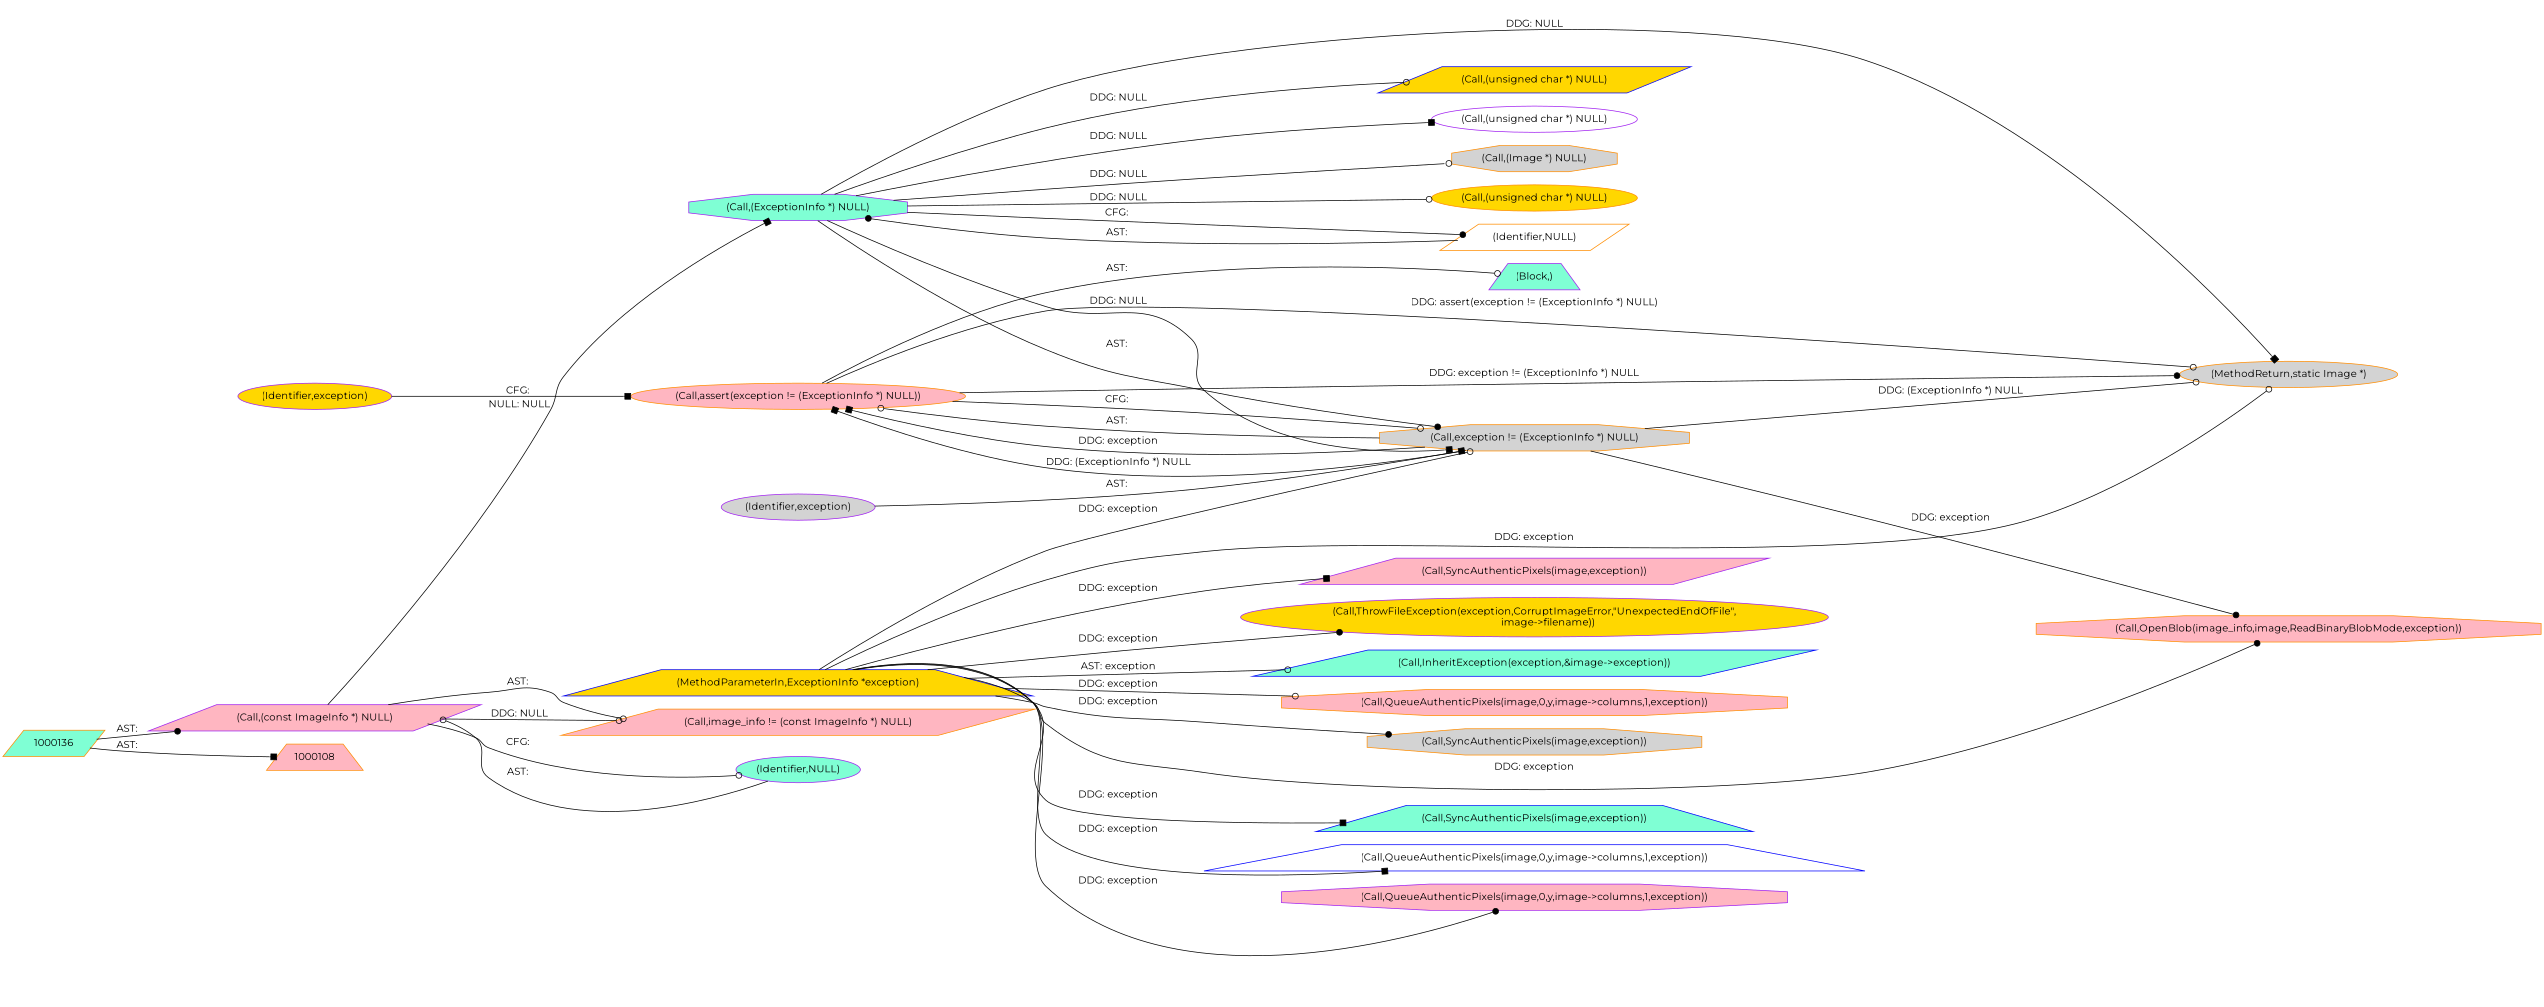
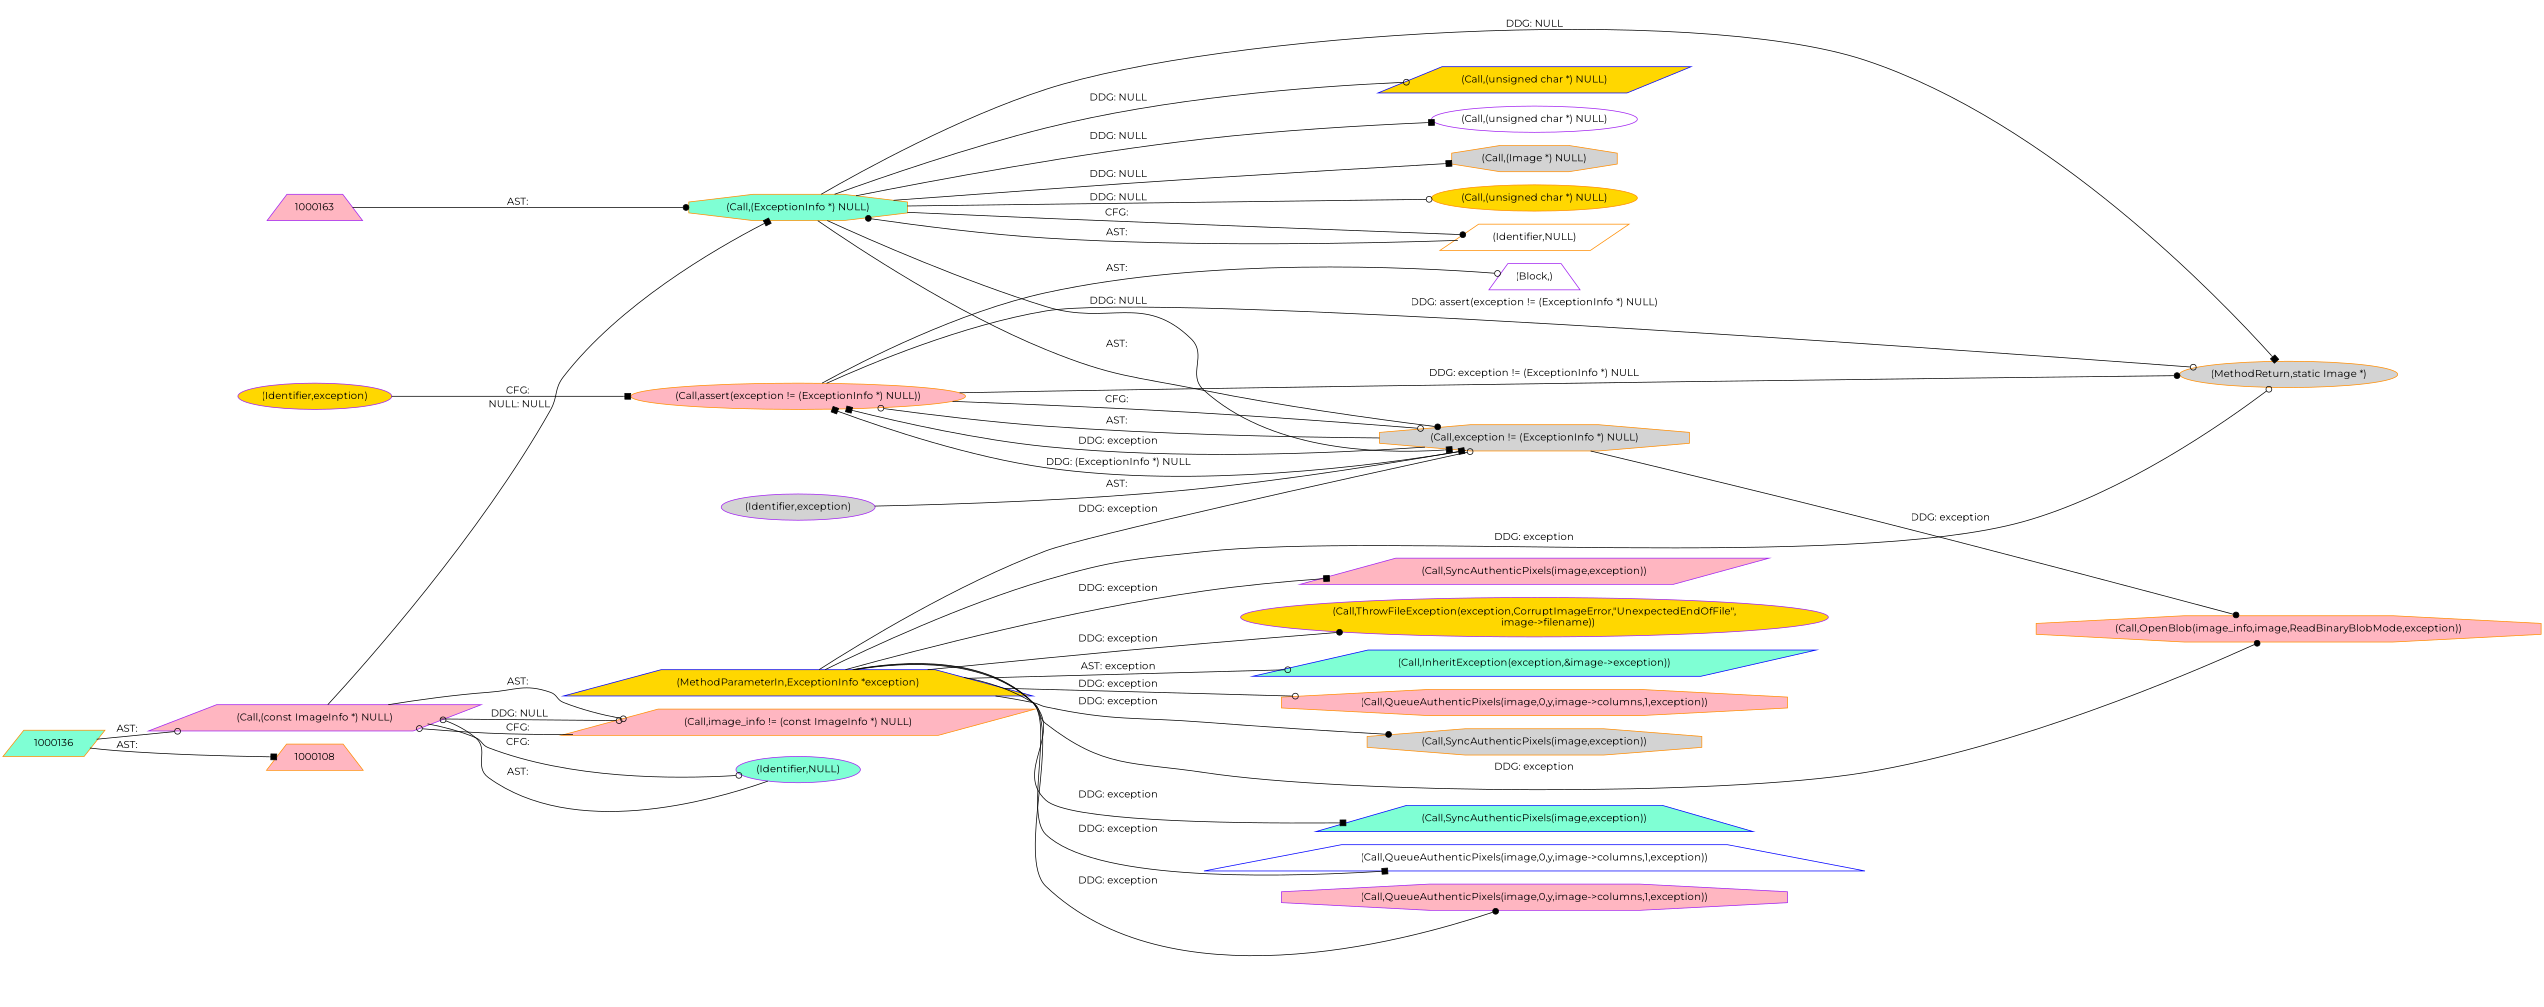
edge "(Call,(ExceptionInfo *) NULL)" -> "(Call,(Image *) NULL)": arrowhead odot -> box
node "1000163": added
node "(Call,(ExceptionInfo *) NULL)": color purple -> darkorange
node "(Block,)": fillcolor aquamarine -> white
edge "(Call,exception != (ExceptionInfo *) NULL)" -> "(MethodReturn,static Image *)": removed, label "DDG: (ExceptionInfo *) NULL"
edge "(Call,image_info != (const ImageInfo *) NULL)" -> "(Call,(const ImageInfo *) NULL)": added, label "CFG:"
edge "1000136" -> "(Call,(const ImageInfo *) NULL)": arrowhead dot -> odot
